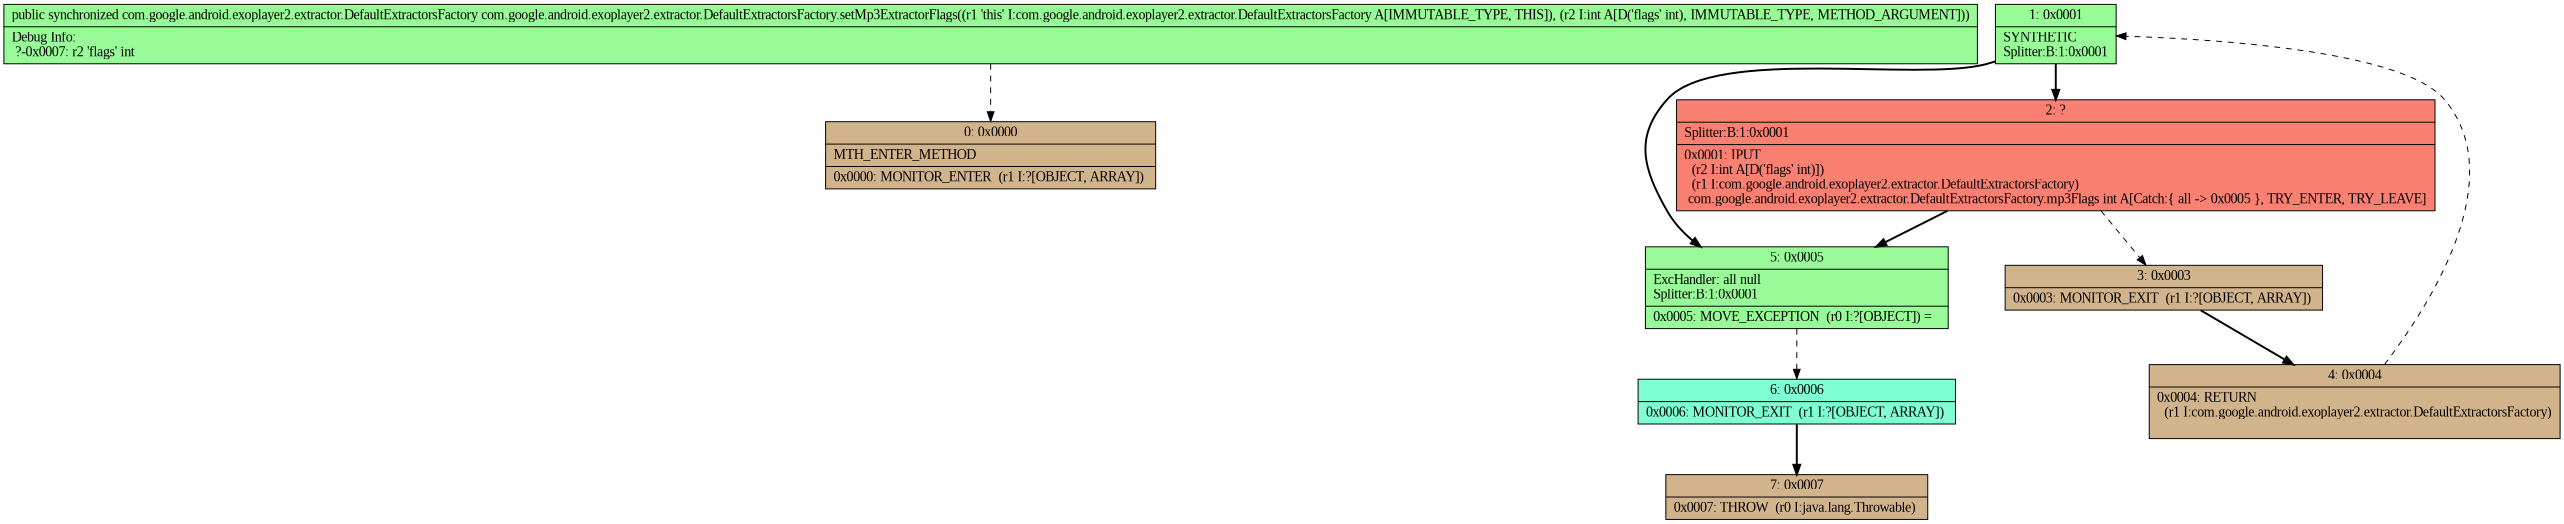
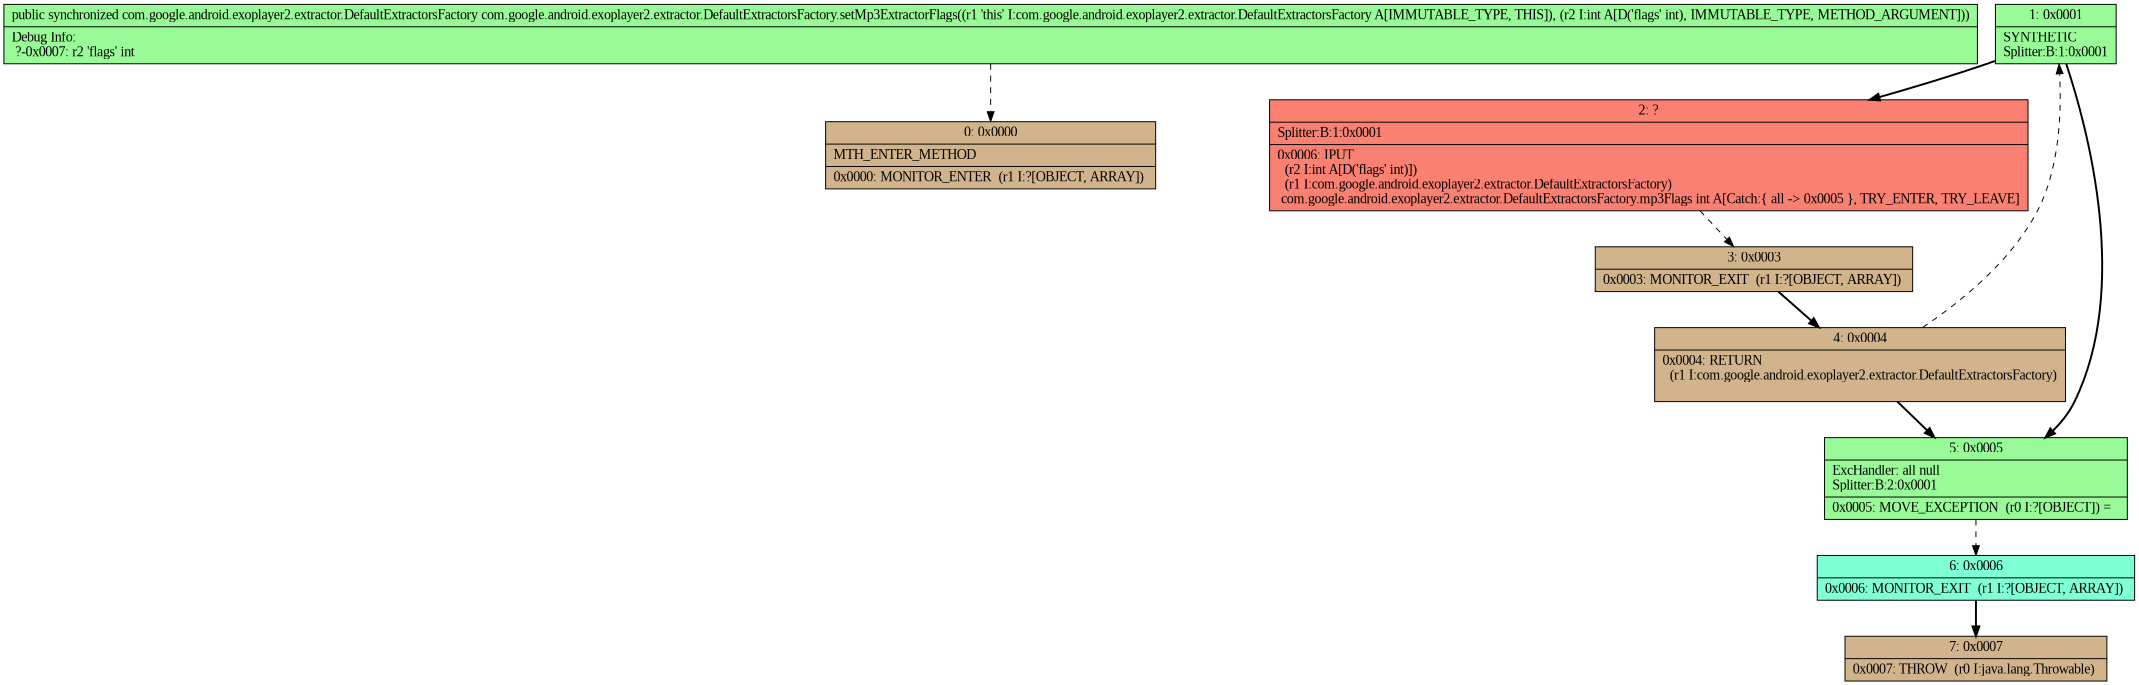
node "2: ?": text "0x0001: IPUT" -> "0x0006: IPUT"
edge "2: ?" -> "5: 0x0005": now "4: 0x0004" -> "5: 0x0005"
node "5: 0x0005": text "Splitter:B:1:0x0001" -> "Splitter:B:2:0x0001"
